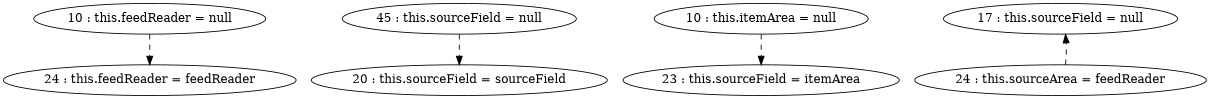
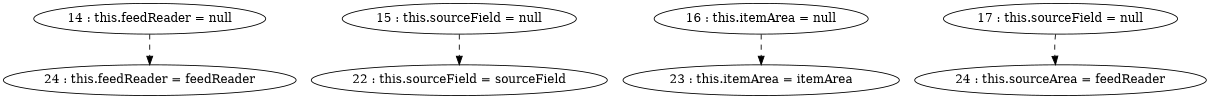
node "10 : this.feedReader = null": label "10 : this.feedReader = null" -> "14 : this.feedReader = null"
node "45 : this.sourceField = null": label "45 : this.sourceField = null" -> "15 : this.sourceField = null"
node "10 : this.itemArea = null": label "10 : this.itemArea = null" -> "16 : this.itemArea = null"
edge "24 : this.sourceArea = feedReader" -> "17 : this.sourceField = null": reversed
node "20 : this.sourceField = sourceField": label "20 : this.sourceField = sourceField" -> "22 : this.sourceField = sourceField"
node "23 : this.sourceField = itemArea": label "23 : this.sourceField = itemArea" -> "23 : this.itemArea = itemArea"
